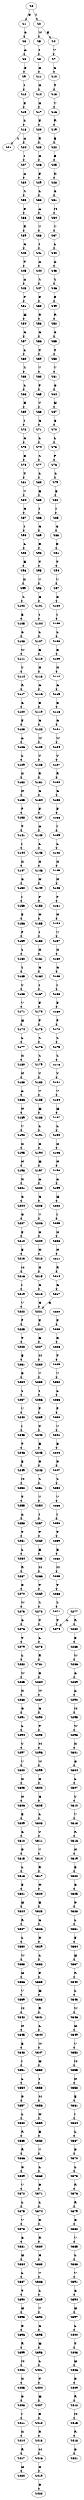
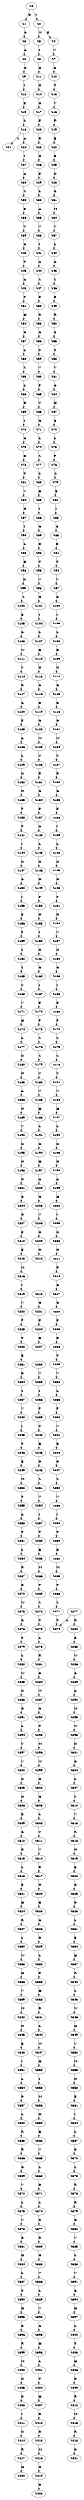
edge "S36" -> "S39": label "R" -> "Y"
node "S215": removed
edge "S217" -> "S221": now "S217" -> "S220"
edge "S227" -> "S230": removed, label "M"
node "S781": label "S781" -> "S281"
